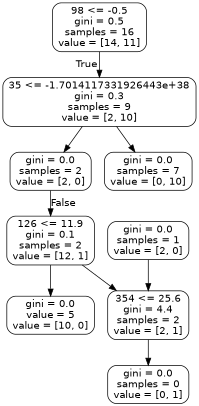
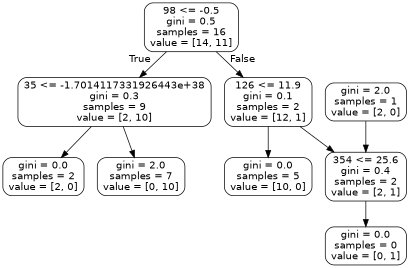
node "gini = 0.0 samples = 7 value = [0, 10]": label "gini = 0.0 samples = 7 value = [0, 10]" -> "gini = 2.0 samples = 7 value = [0, 10]"
edge "gini = 0.0 samples = 2 value = [2, 0]" -> "126 <= 11.9 gini = 0.1 samples = 2 value = [12, 1]": now "98 <= -0.5 gini = 0.5 samples = 16 value = [14, 11]" -> "126 <= 11.9 gini = 0.1 samples = 2 value = [12, 1]"
node "gini = 0.0 samples = 1 value = [2, 0]": label "gini = 0.0 samples = 1 value = [2, 0]" -> "gini = 2.0 samples = 1 value = [2, 0]"
node "gini = 0.0 value = 5 value = [10, 0]": label "gini = 0.0 value = 5 value = [10, 0]" -> "gini = 0.0 samples = 5 value = [10, 0]"
node "354 <= 25.6 gini = 4.4 samples = 2 value = [2, 1]": label "354 <= 25.6 gini = 4.4 samples = 2 value = [2, 1]" -> "354 <= 25.6 gini = 0.4 samples = 2 value = [2, 1]"
